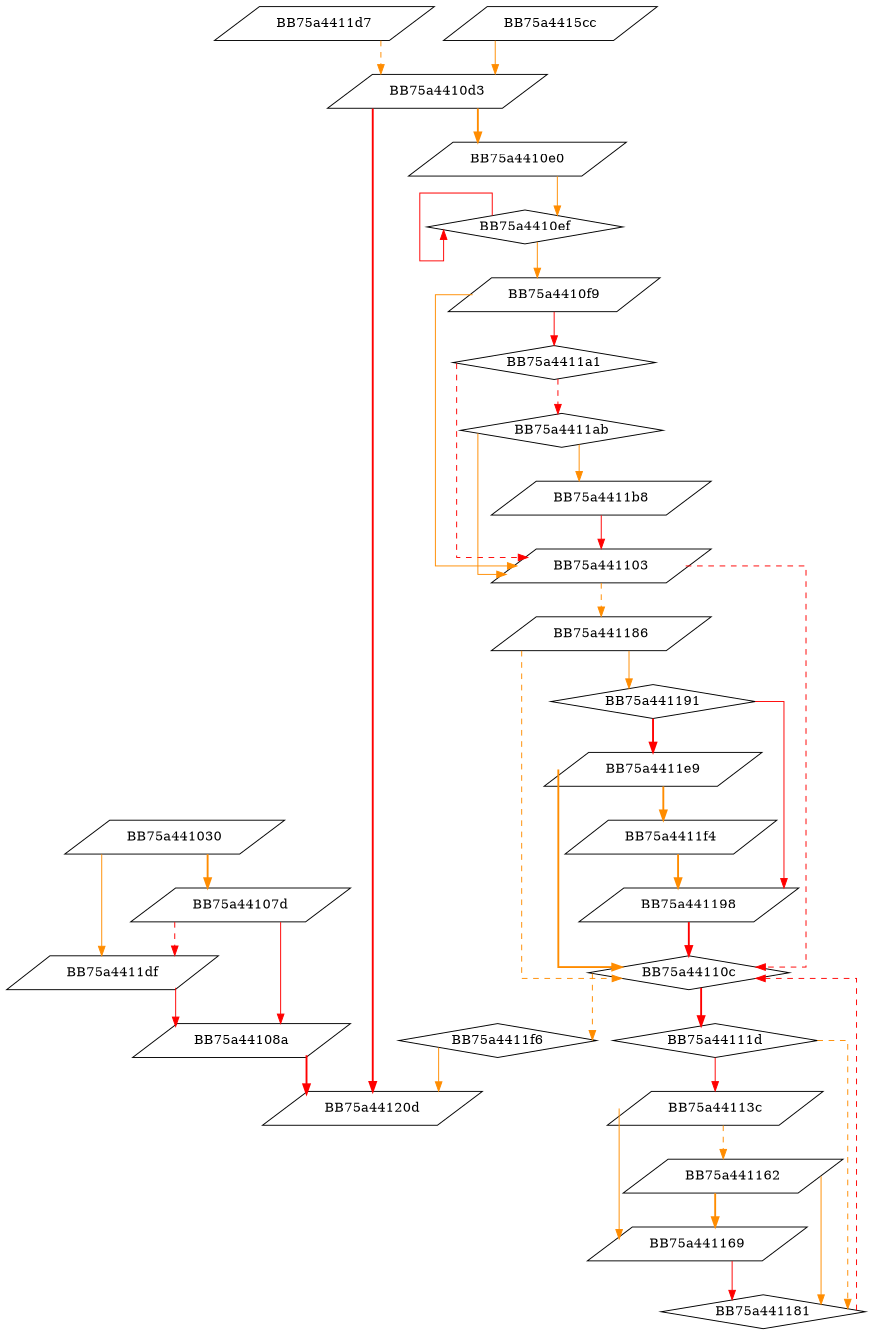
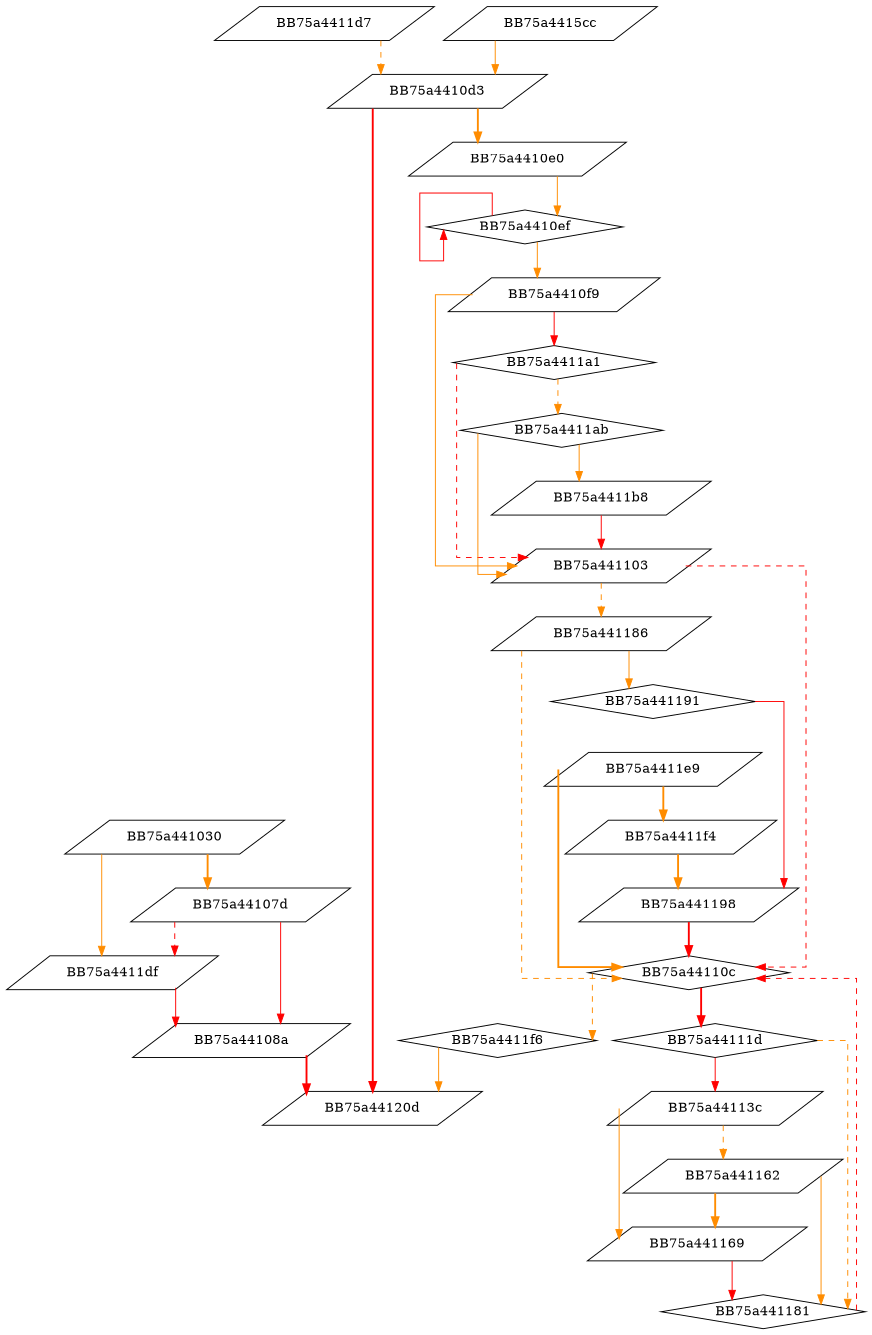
edge "BB75a4411a1" -> "BB75a4411ab": color red -> darkorange
edge "BB75a441191" -> "BB75a4411e9": removed
